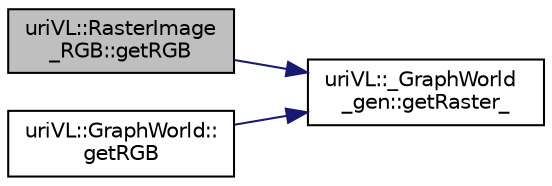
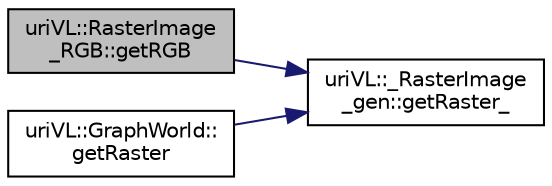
node "uriVL::_GraphWorld _gen::getRaster_": label "uriVL::_GraphWorld _gen::getRaster_" -> "uriVL::_RasterImage _gen::getRaster_"
node "uriVL::GraphWorld:: getRGB": label "uriVL::GraphWorld:: getRGB" -> "uriVL::GraphWorld:: getRaster"
